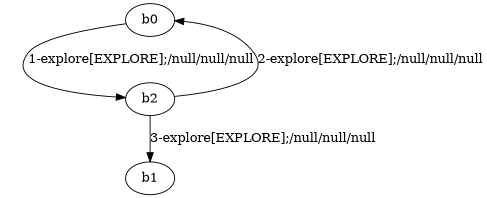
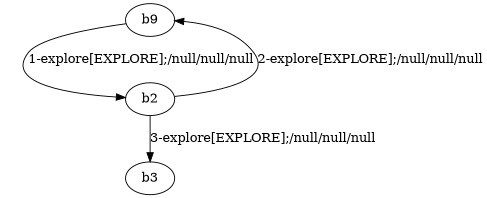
node "b0": label "b0" -> "b9"
node "b1": label "b1" -> "b3"
